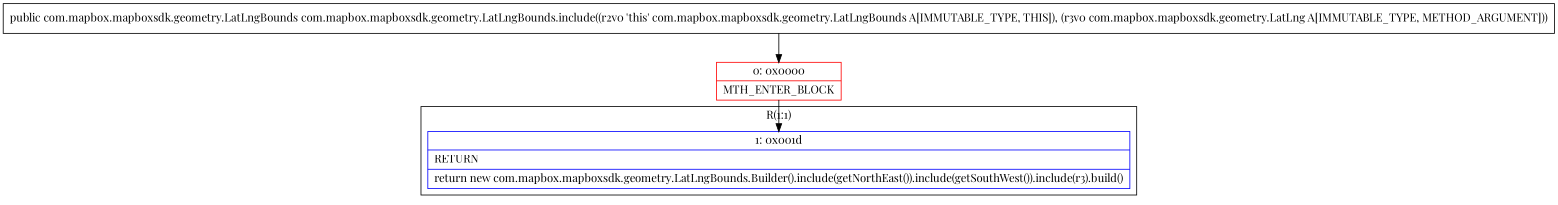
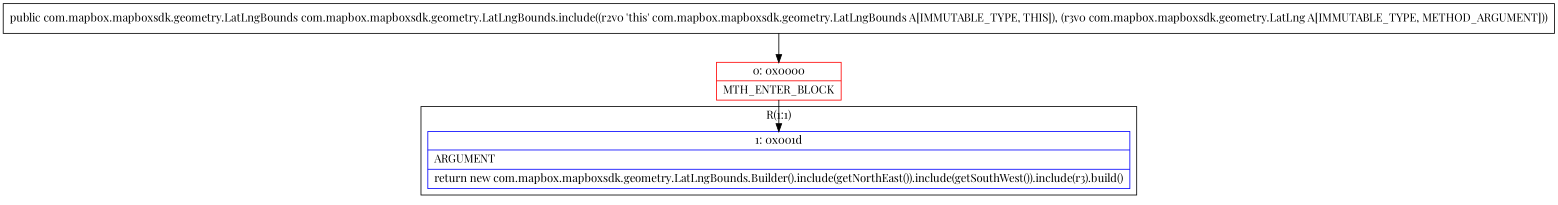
node "1: 0x001d": text "RETURN" -> "ARGUMENT"
